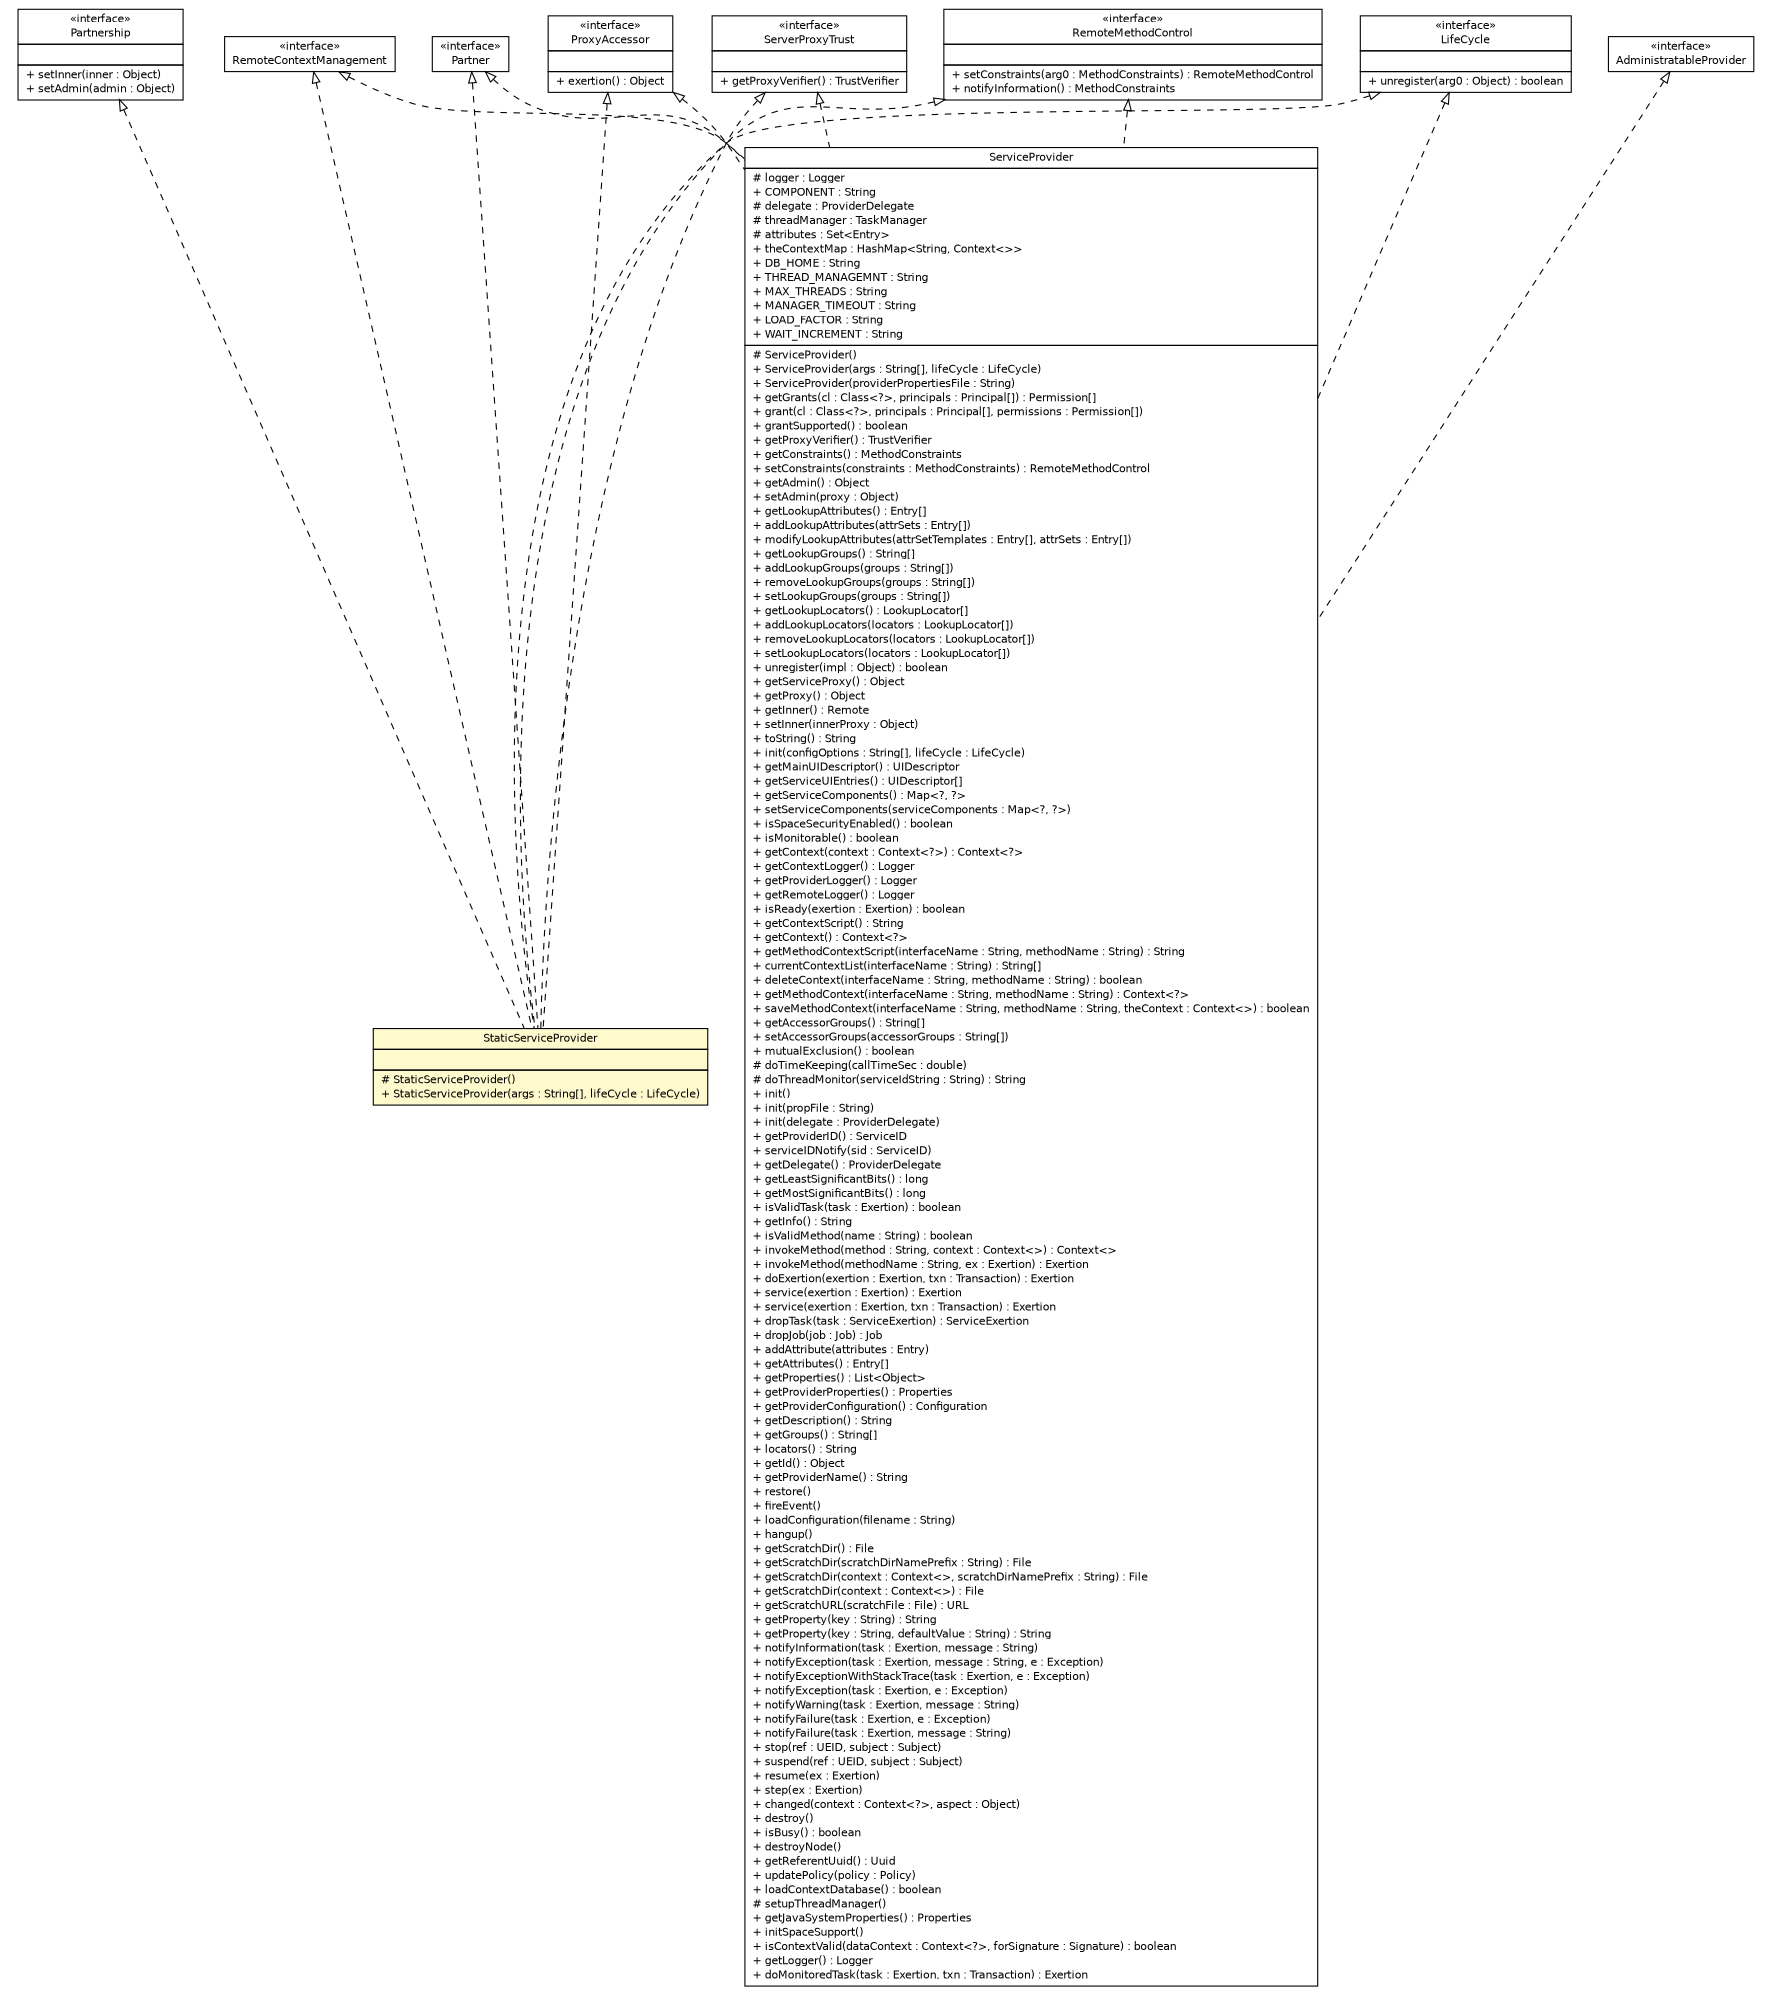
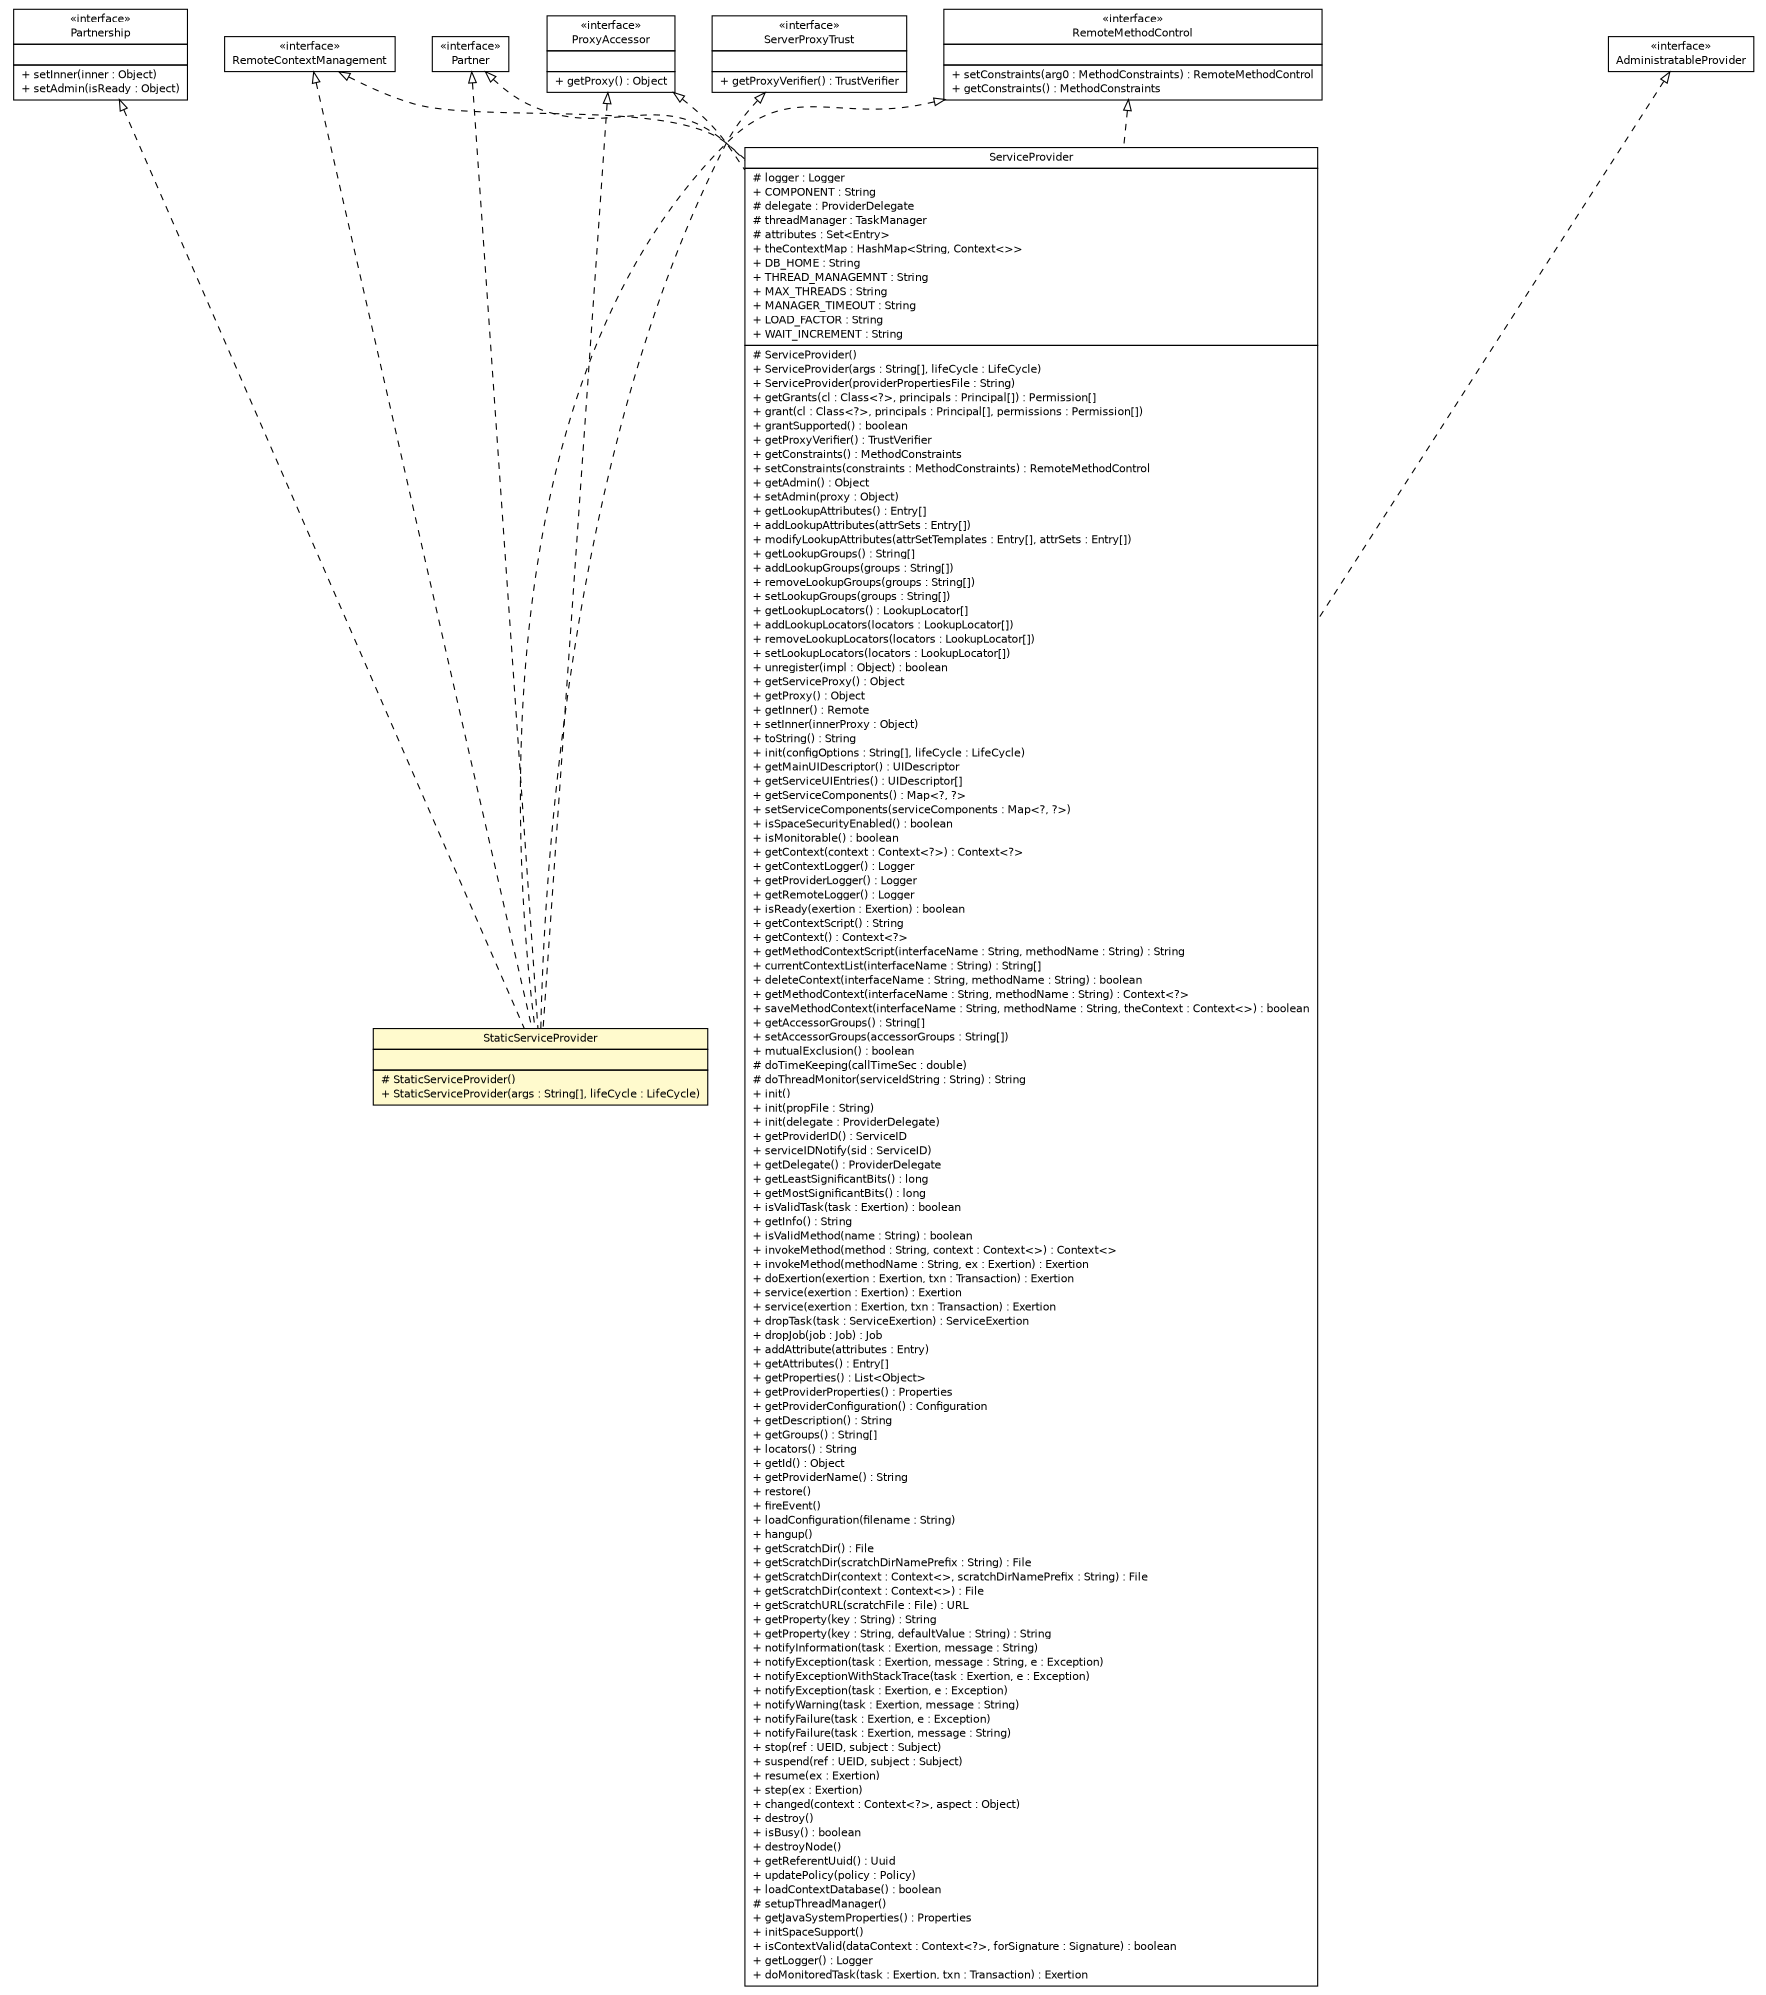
node "LifeCycle": removed
node "ProxyAccessor": text "+ exertion() : Object" -> "+ getProxy() : Object"
node "Partnership": text "+ setAdmin(admin : Object)" -> "+ setAdmin(isReady : Object)"
node "RemoteMethodControl": text "+ notifyInformation() : MethodConstraints" -> "+ getConstraints() : MethodConstraints"
edge "ServiceProvider" -> "ServerProxyTrust": removed
